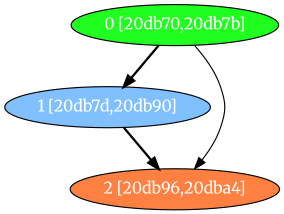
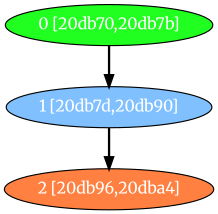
edge "0 [20db70,20db7b]" -> "2 [20db96,20dba4]": removed
